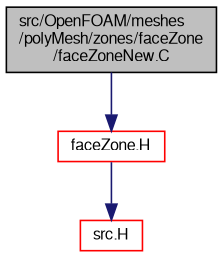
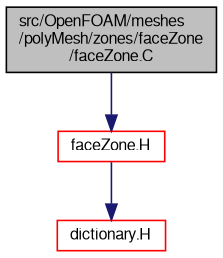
node "src/OpenFOAM/meshes /polyMesh/zones/faceZone /faceZoneNew.C": label "src/OpenFOAM/meshes /polyMesh/zones/faceZone /faceZoneNew.C" -> "src/OpenFOAM/meshes /polyMesh/zones/faceZone /faceZone.C"
node "src.H": label "src.H" -> "dictionary.H"
